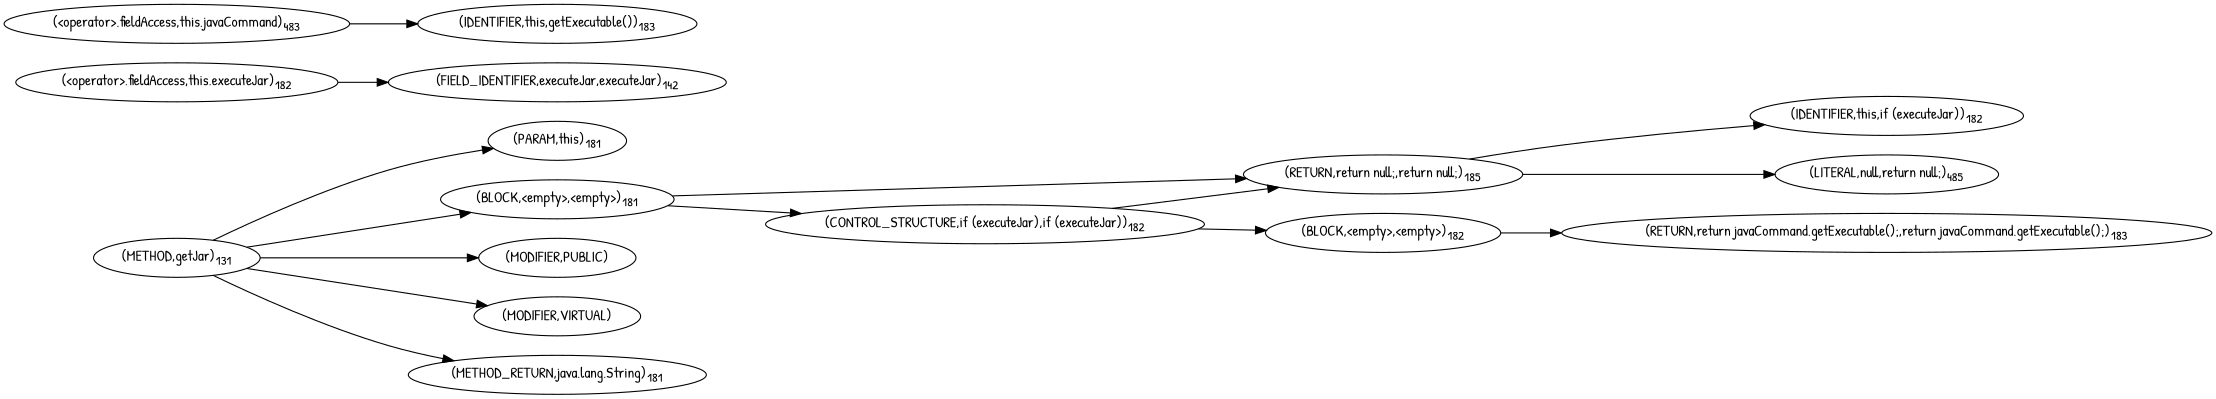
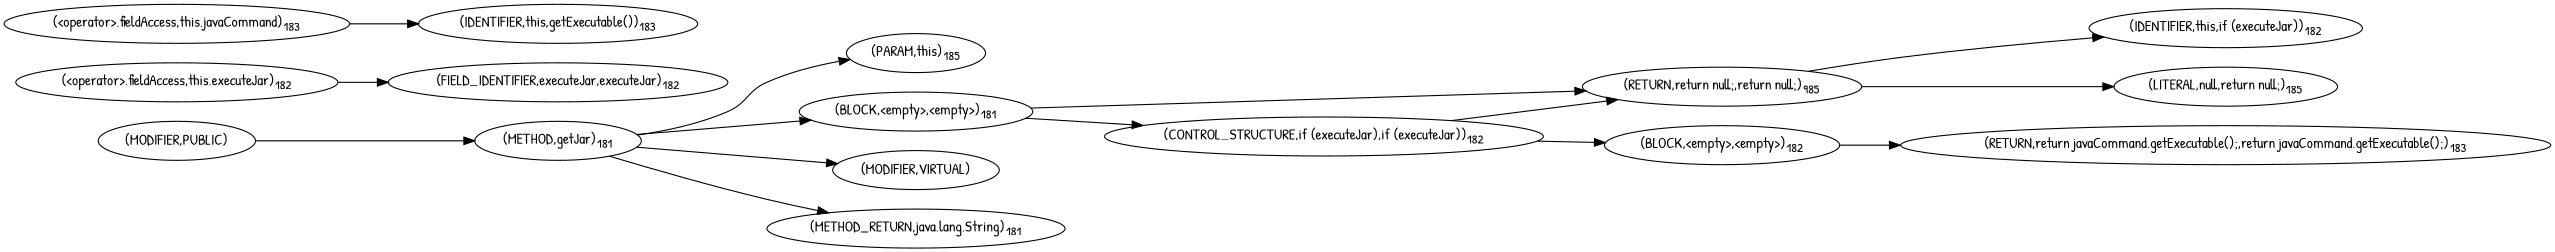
node "(<operator>.fieldAccess,this.javaCommand)": text "483" -> "183"
node "(FIELD_IDENTIFIER,executeJar,executeJar)": text "142" -> "182"
node "(PARAM,this)": text "181" -> "185"
node "(RETURN,return null;,return null;)": text "185" -> "985"
node "(LITERAL,null,return null;)": text "485" -> "185"
node "(METHOD,getJar)": text "131" -> "181"
edge "(METHOD,getJar)" -> "(MODIFIER,PUBLIC)": reversed
